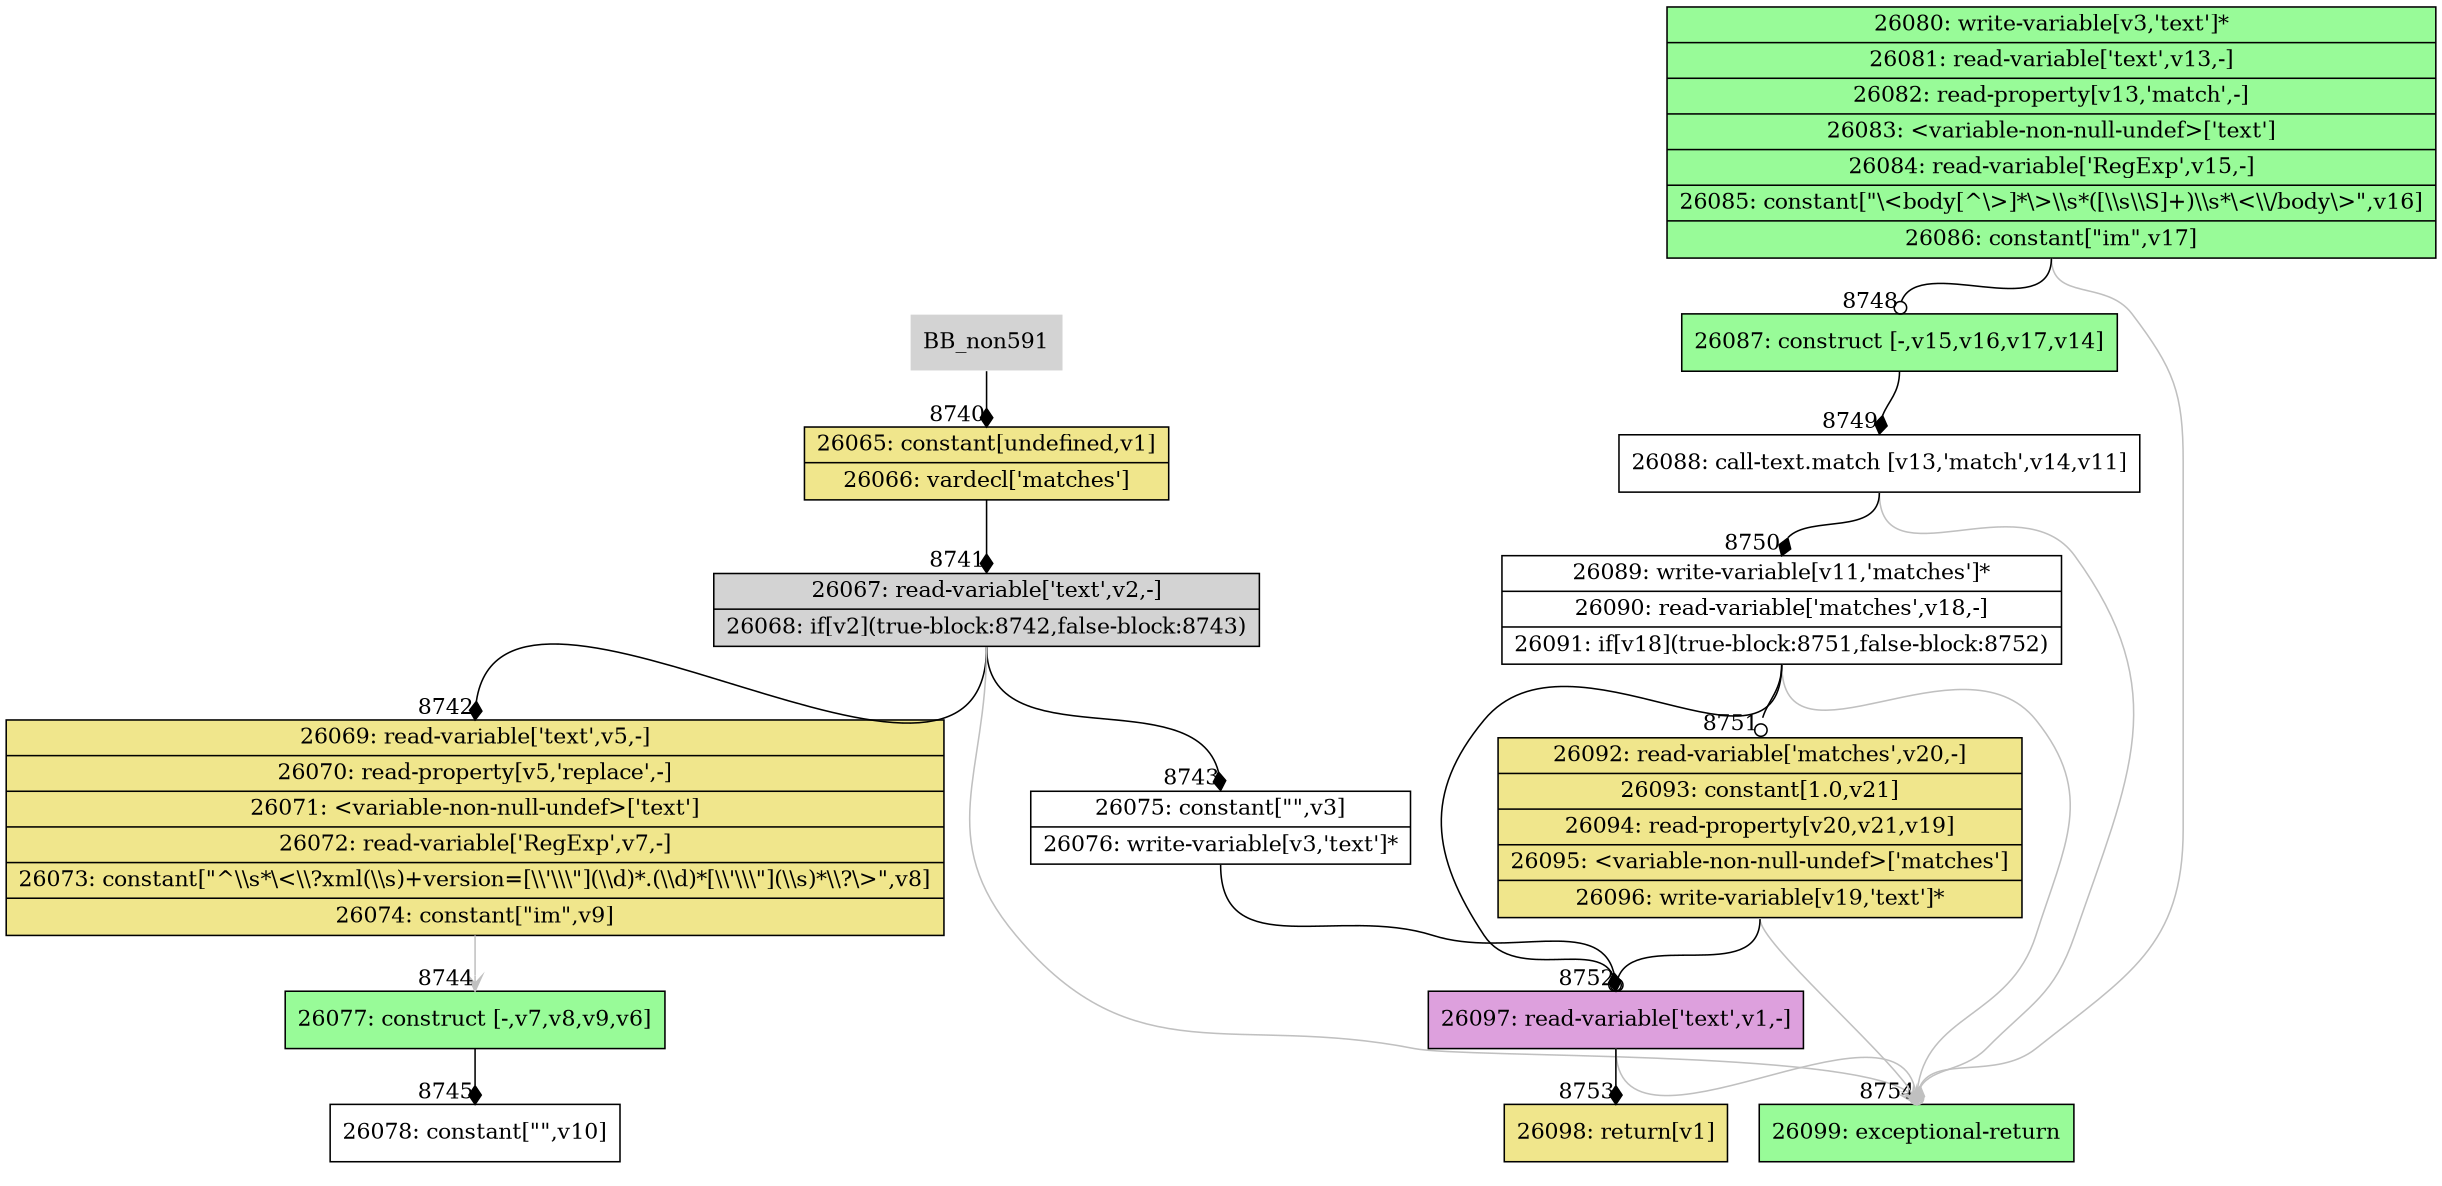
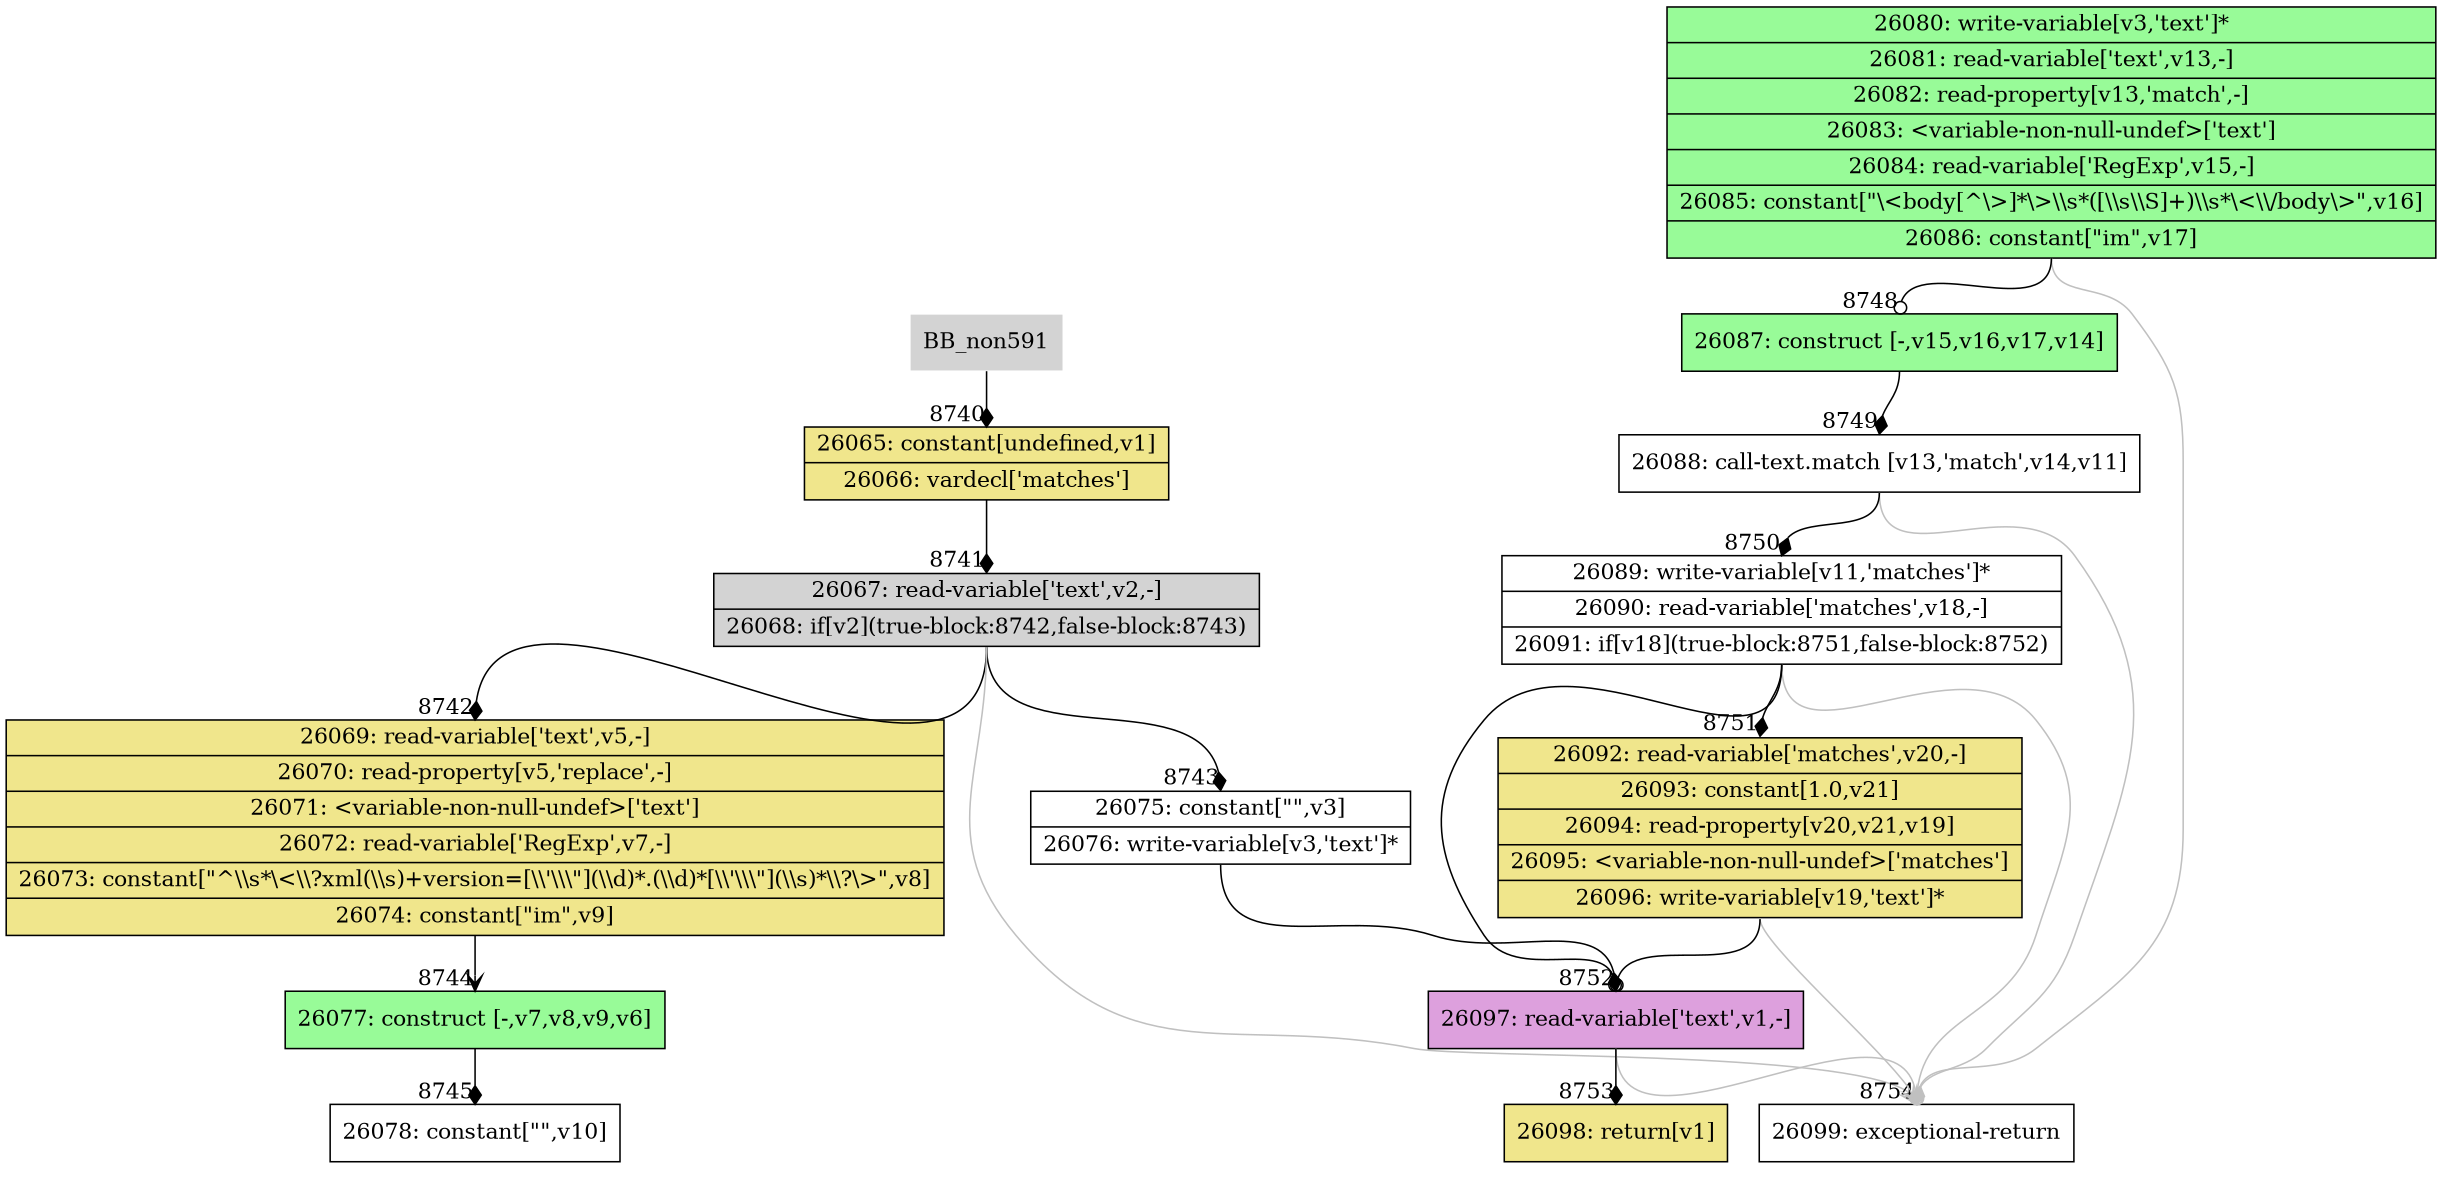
edge "26089: write-variable[v11,'matches']*" -> "26092: read-variable['matches',v20,-]": arrowhead odot -> diamond
edge "26069: read-variable['text',v5,-]" -> "26077: construct [-,v7,v8,v9,v6]": color gray -> black
node "26099: exceptional-return": fillcolor palegreen -> white
